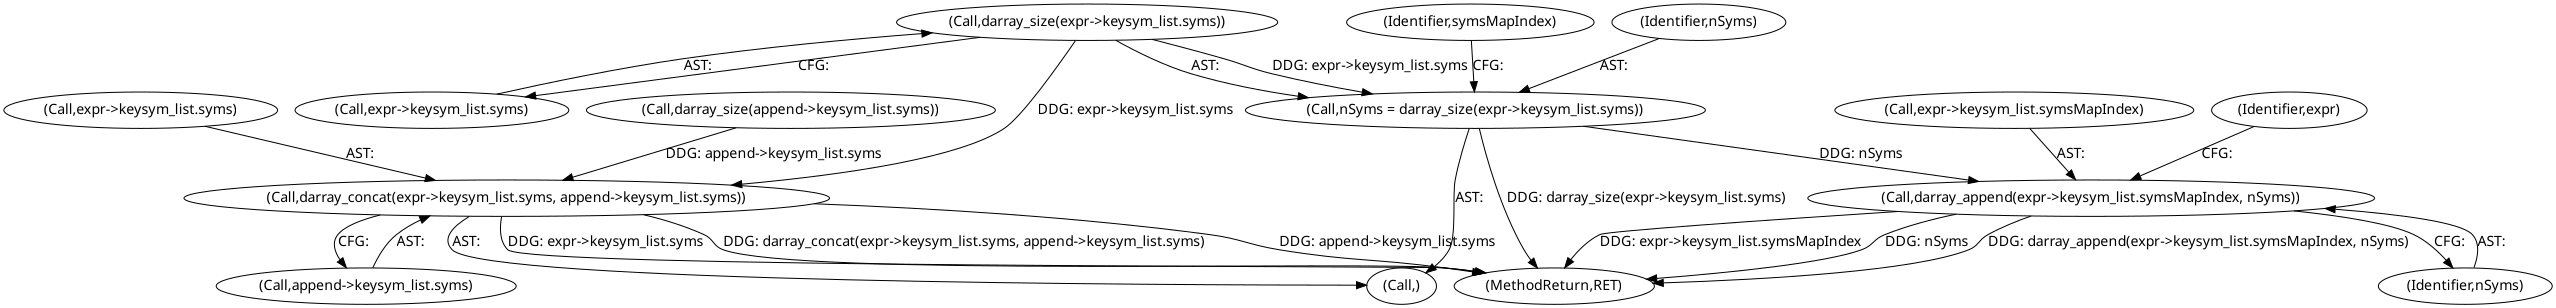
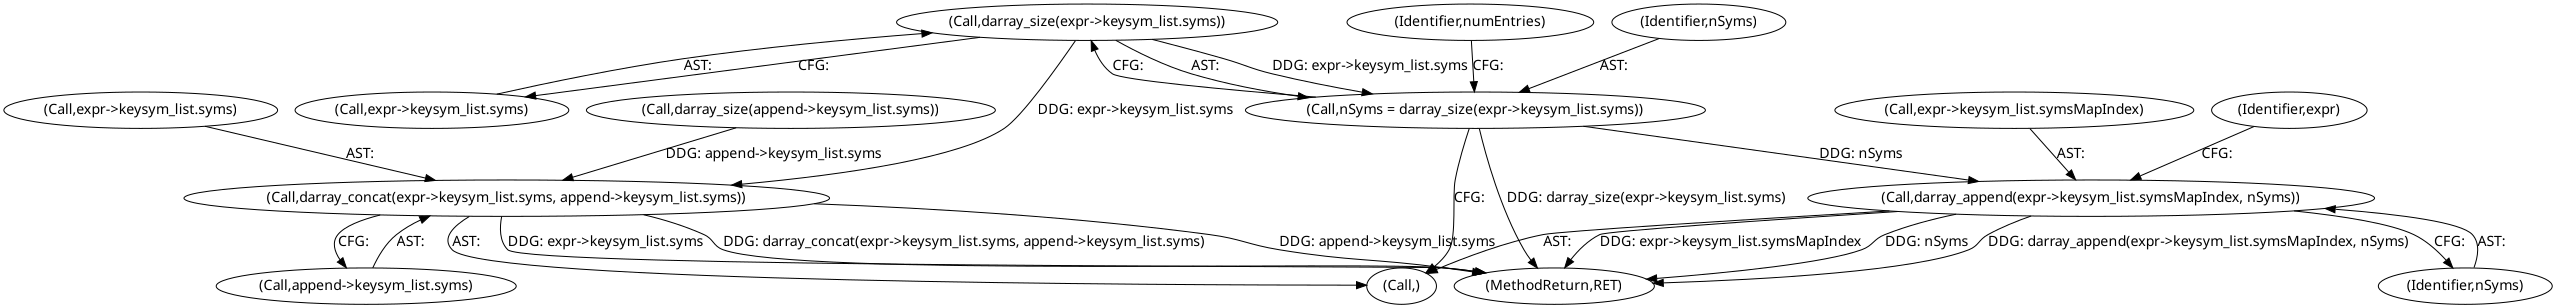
node "(Identifier,symsMapIndex)": label "(Identifier,symsMapIndex)" -> "(Identifier,numEntries)"
edge "(Call,nSyms = darray_size(expr->keysym_list.syms))" -> "(Call,darray_size(expr->keysym_list.syms))": added, label "CFG:"
edge "(Call,nSyms = darray_size(expr->keysym_list.syms))" -> "(Call,)": label "AST: " -> "CFG: "
edge "(Call,darray_append(expr->keysym_list.symsMapIndex, nSyms))" -> "(Call,)": added, label "AST:"
